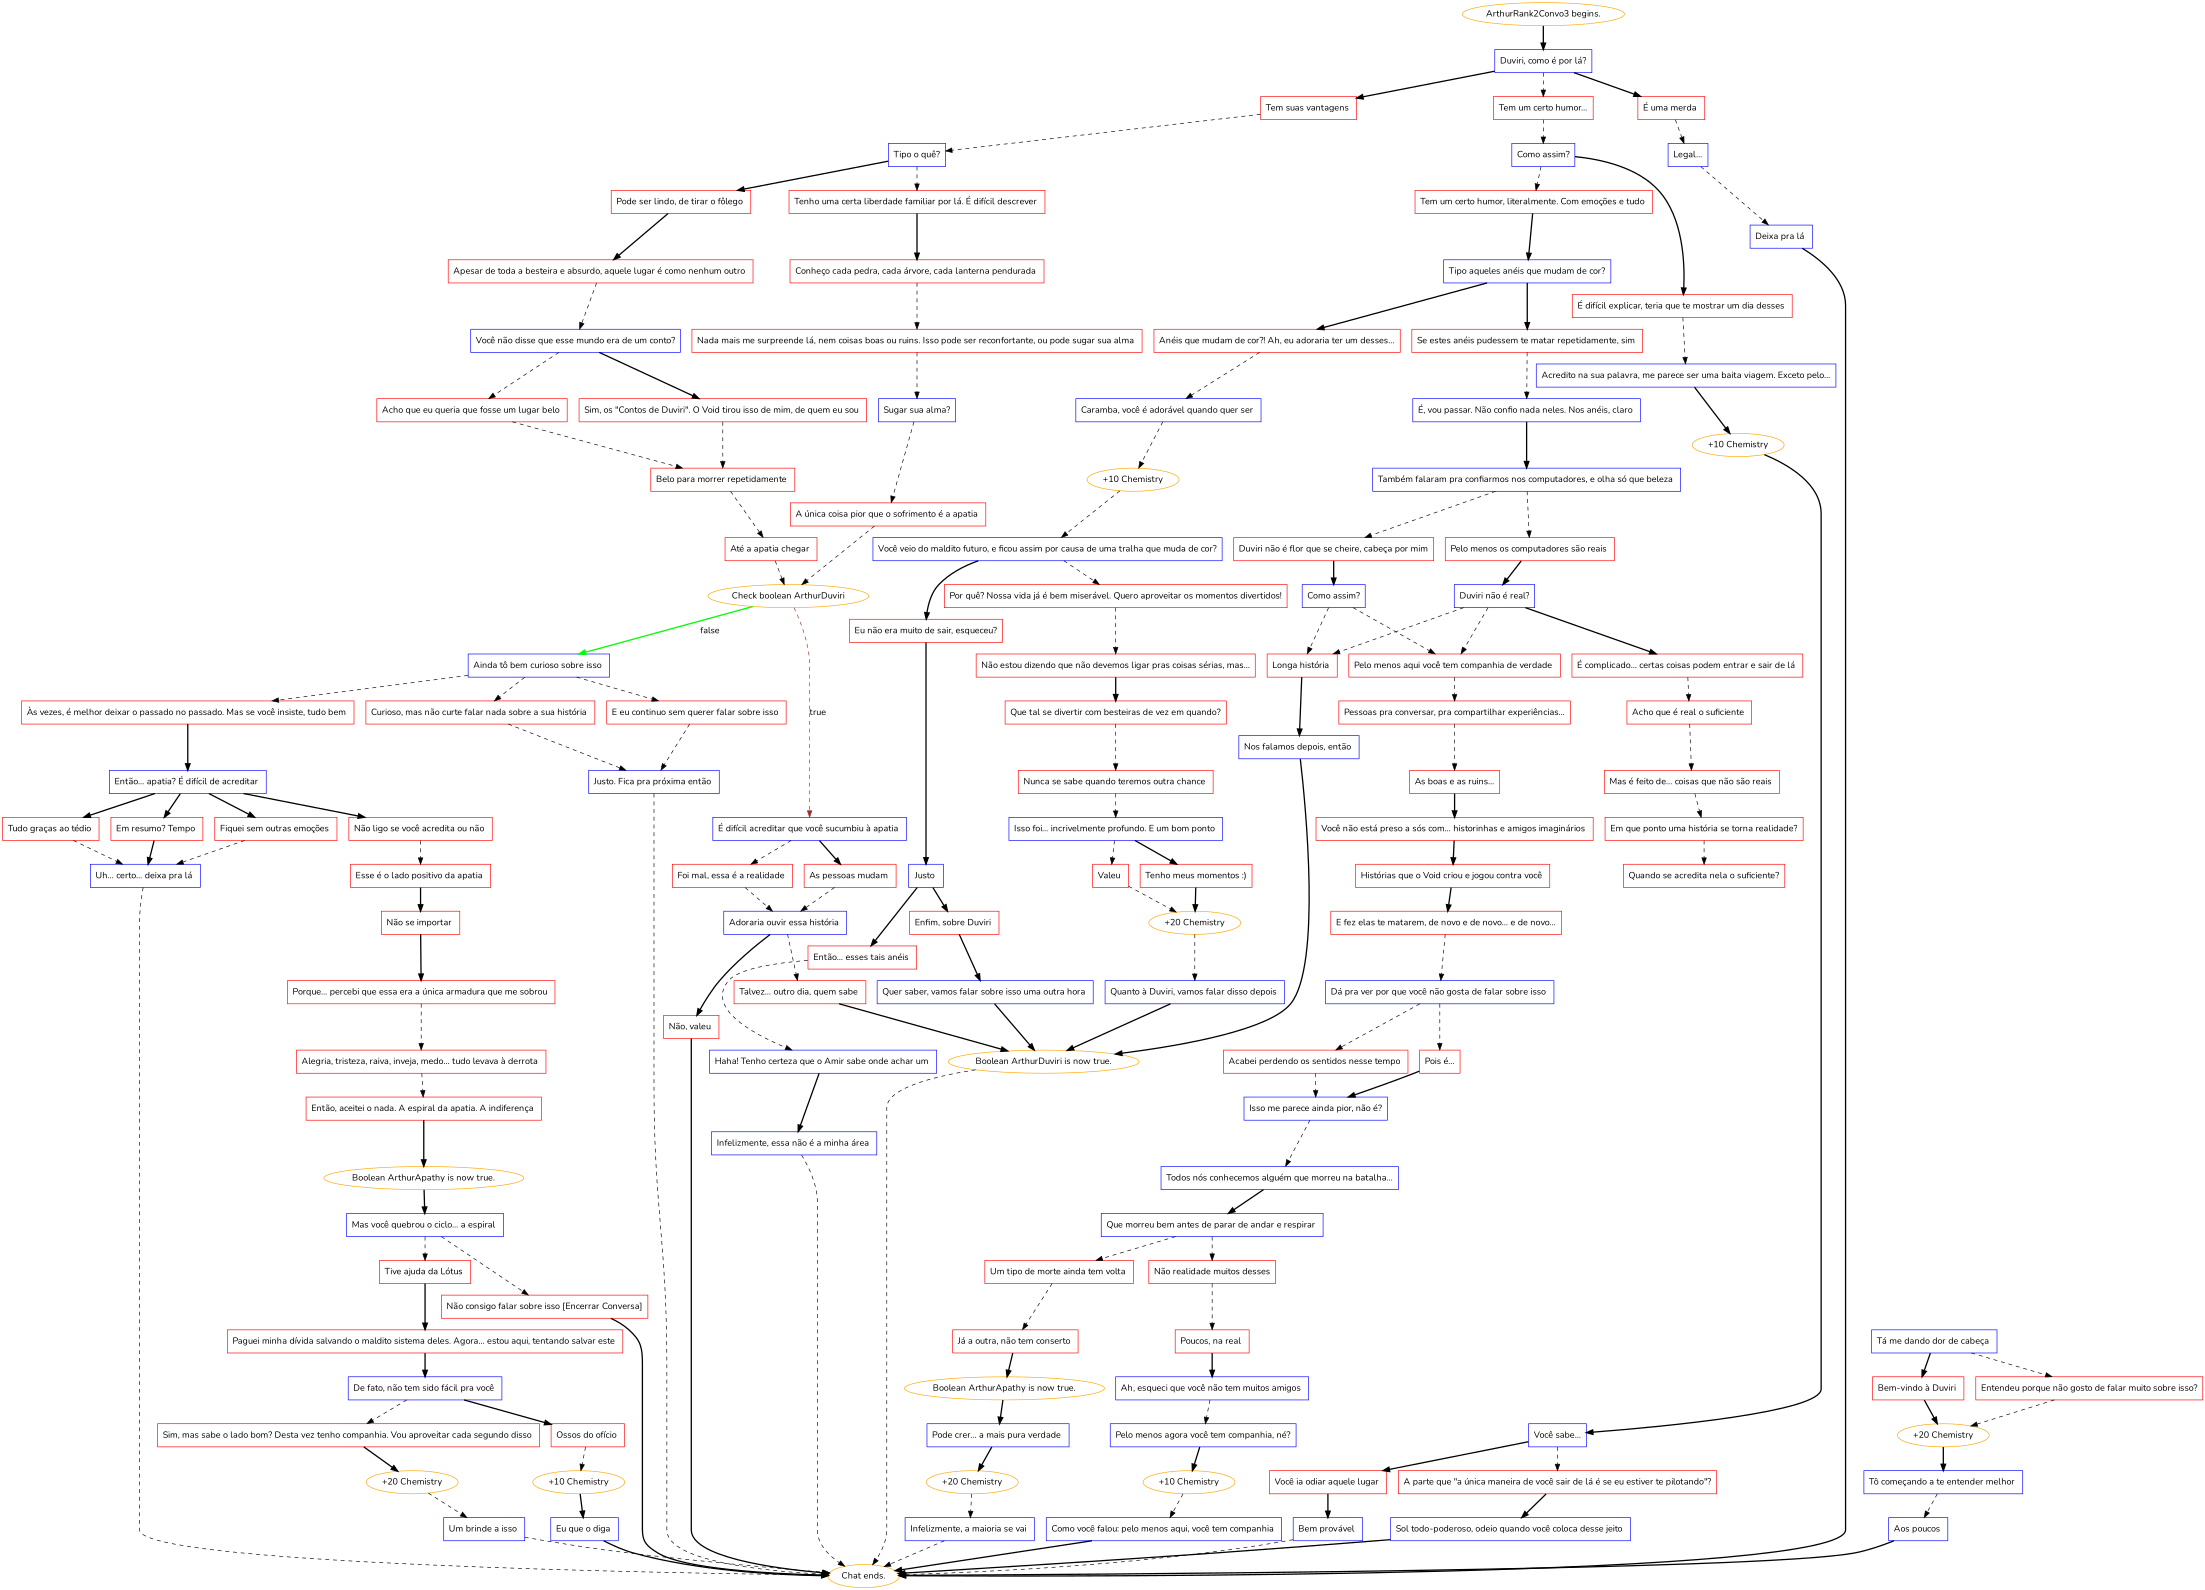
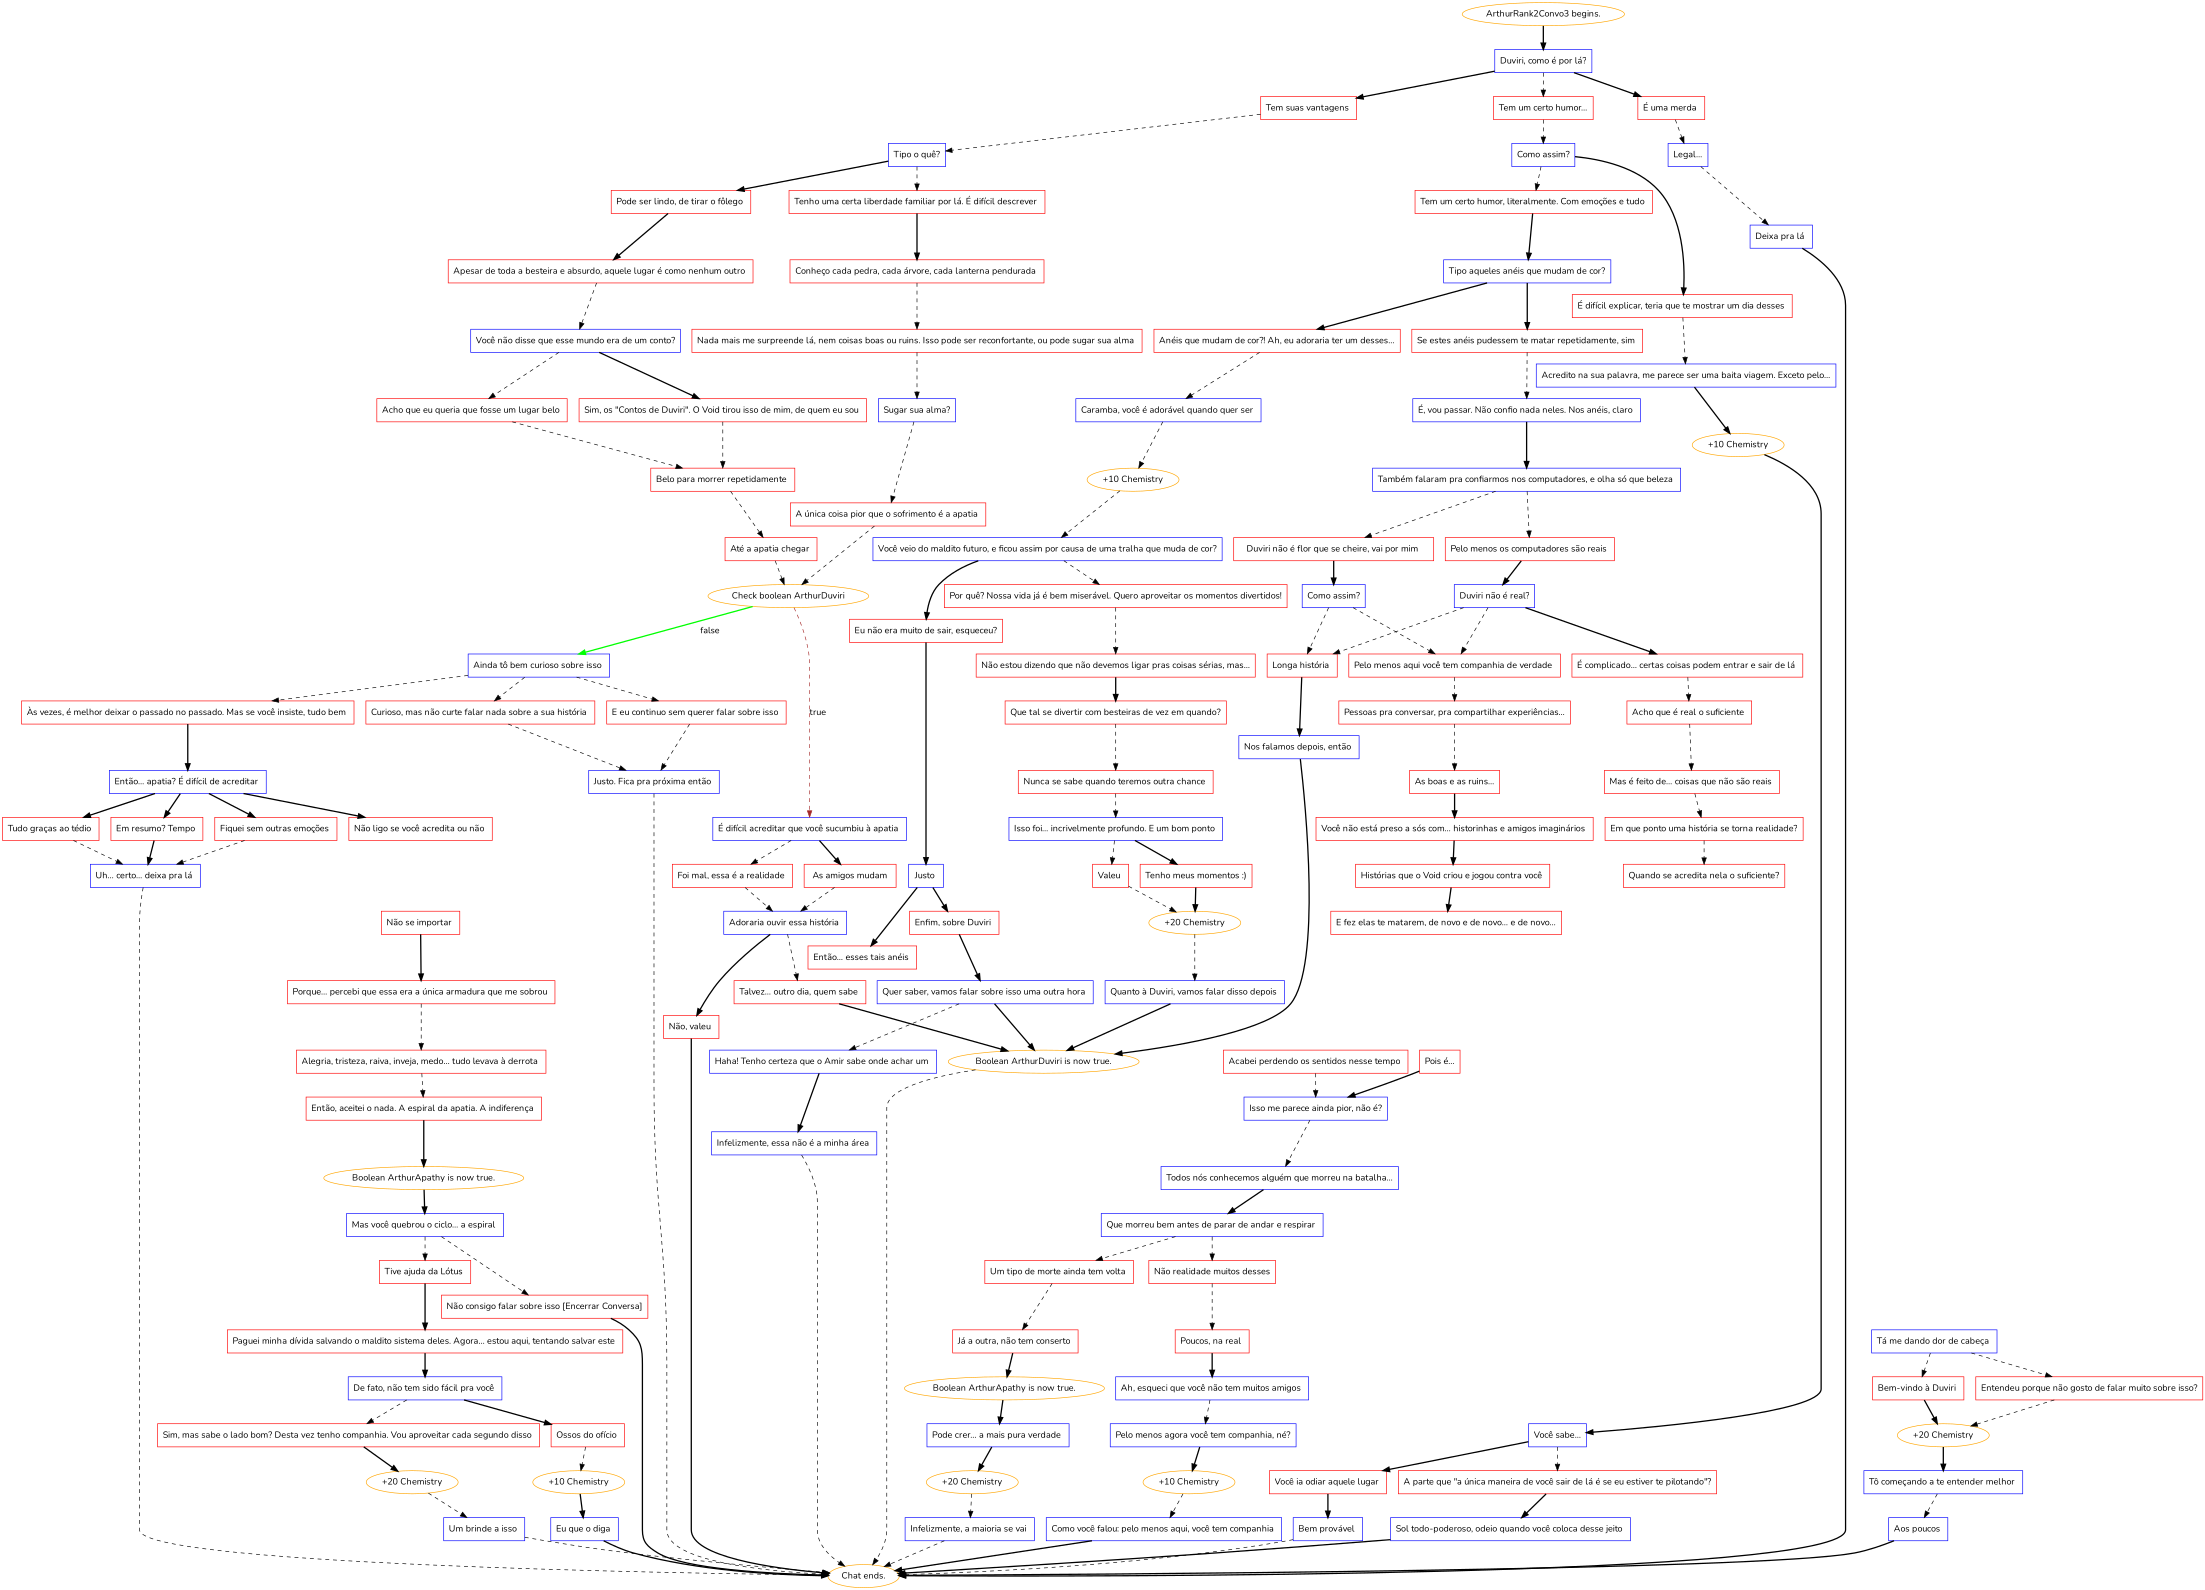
node "Duviri não é flor que se cheire, cabeça por mim": label "Duviri não é flor que se cheire, cabeça por mim" -> "Duviri não é flor que se cheire, vai por mim"
node "Esse é o lado positivo da apatia": removed
node "As pessoas mudam": label "As pessoas mudam" -> "As amigos mudam"
edge "Então… esses tais anéis" -> "Haha! Tenho certeza que o Amir sabe onde achar um": now "Quer saber, vamos falar sobre isso uma outra hora" -> "Haha! Tenho certeza que o Amir sabe onde achar um"
node "Dá pra ver por que você não gosta de falar sobre isso": removed
edge "Tá me dando dor de cabeça" -> "Bem-vindo à Duviri": style bold -> dashed
